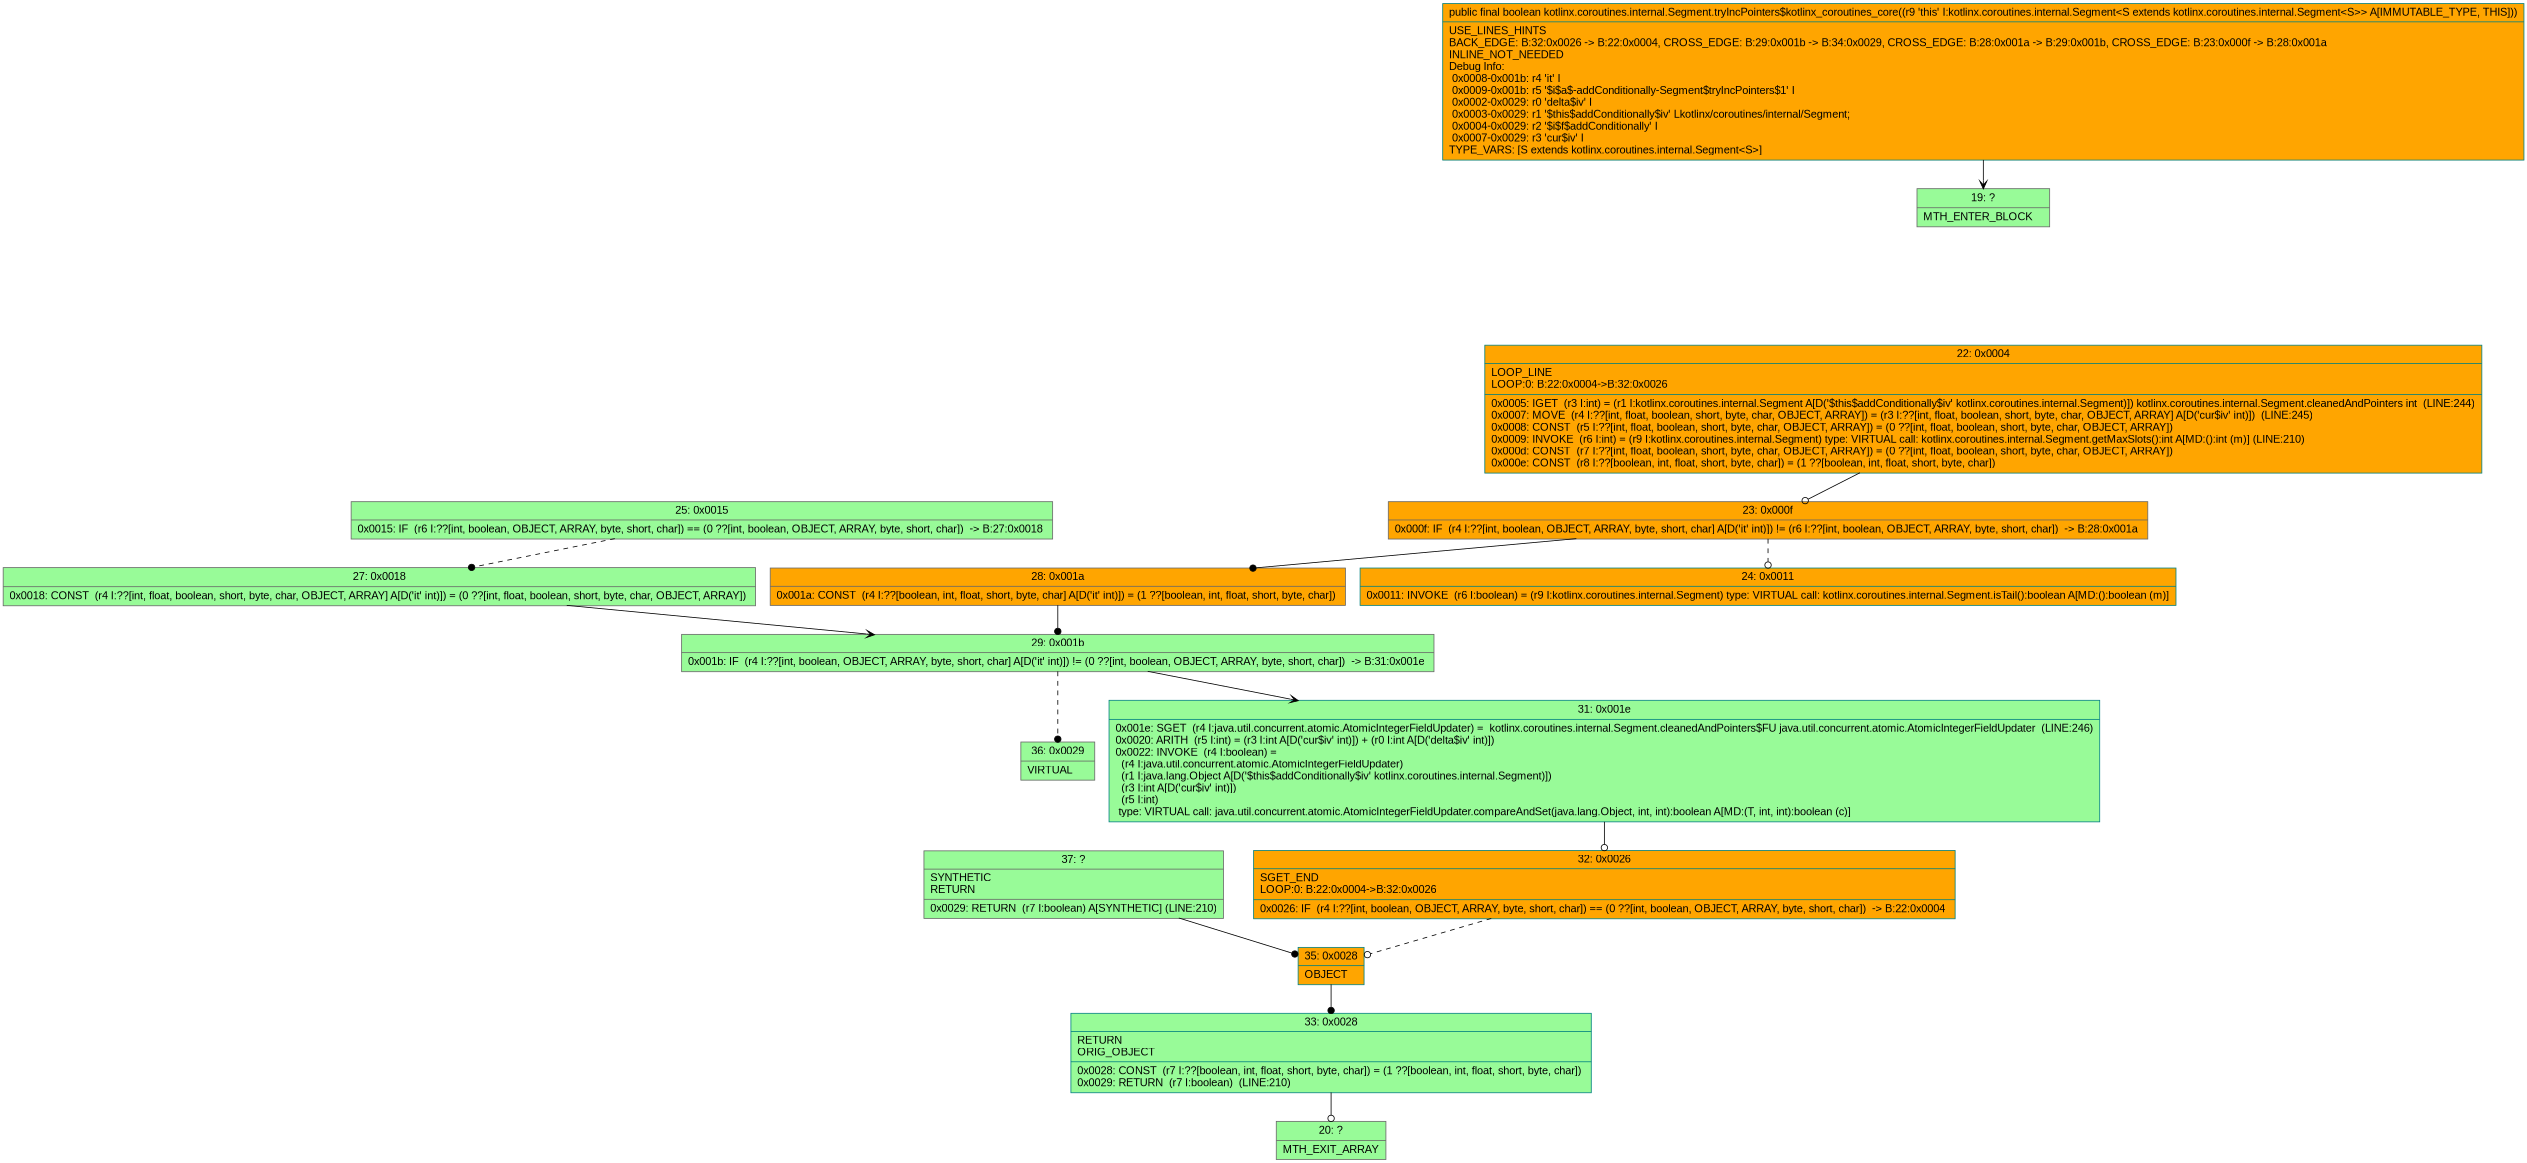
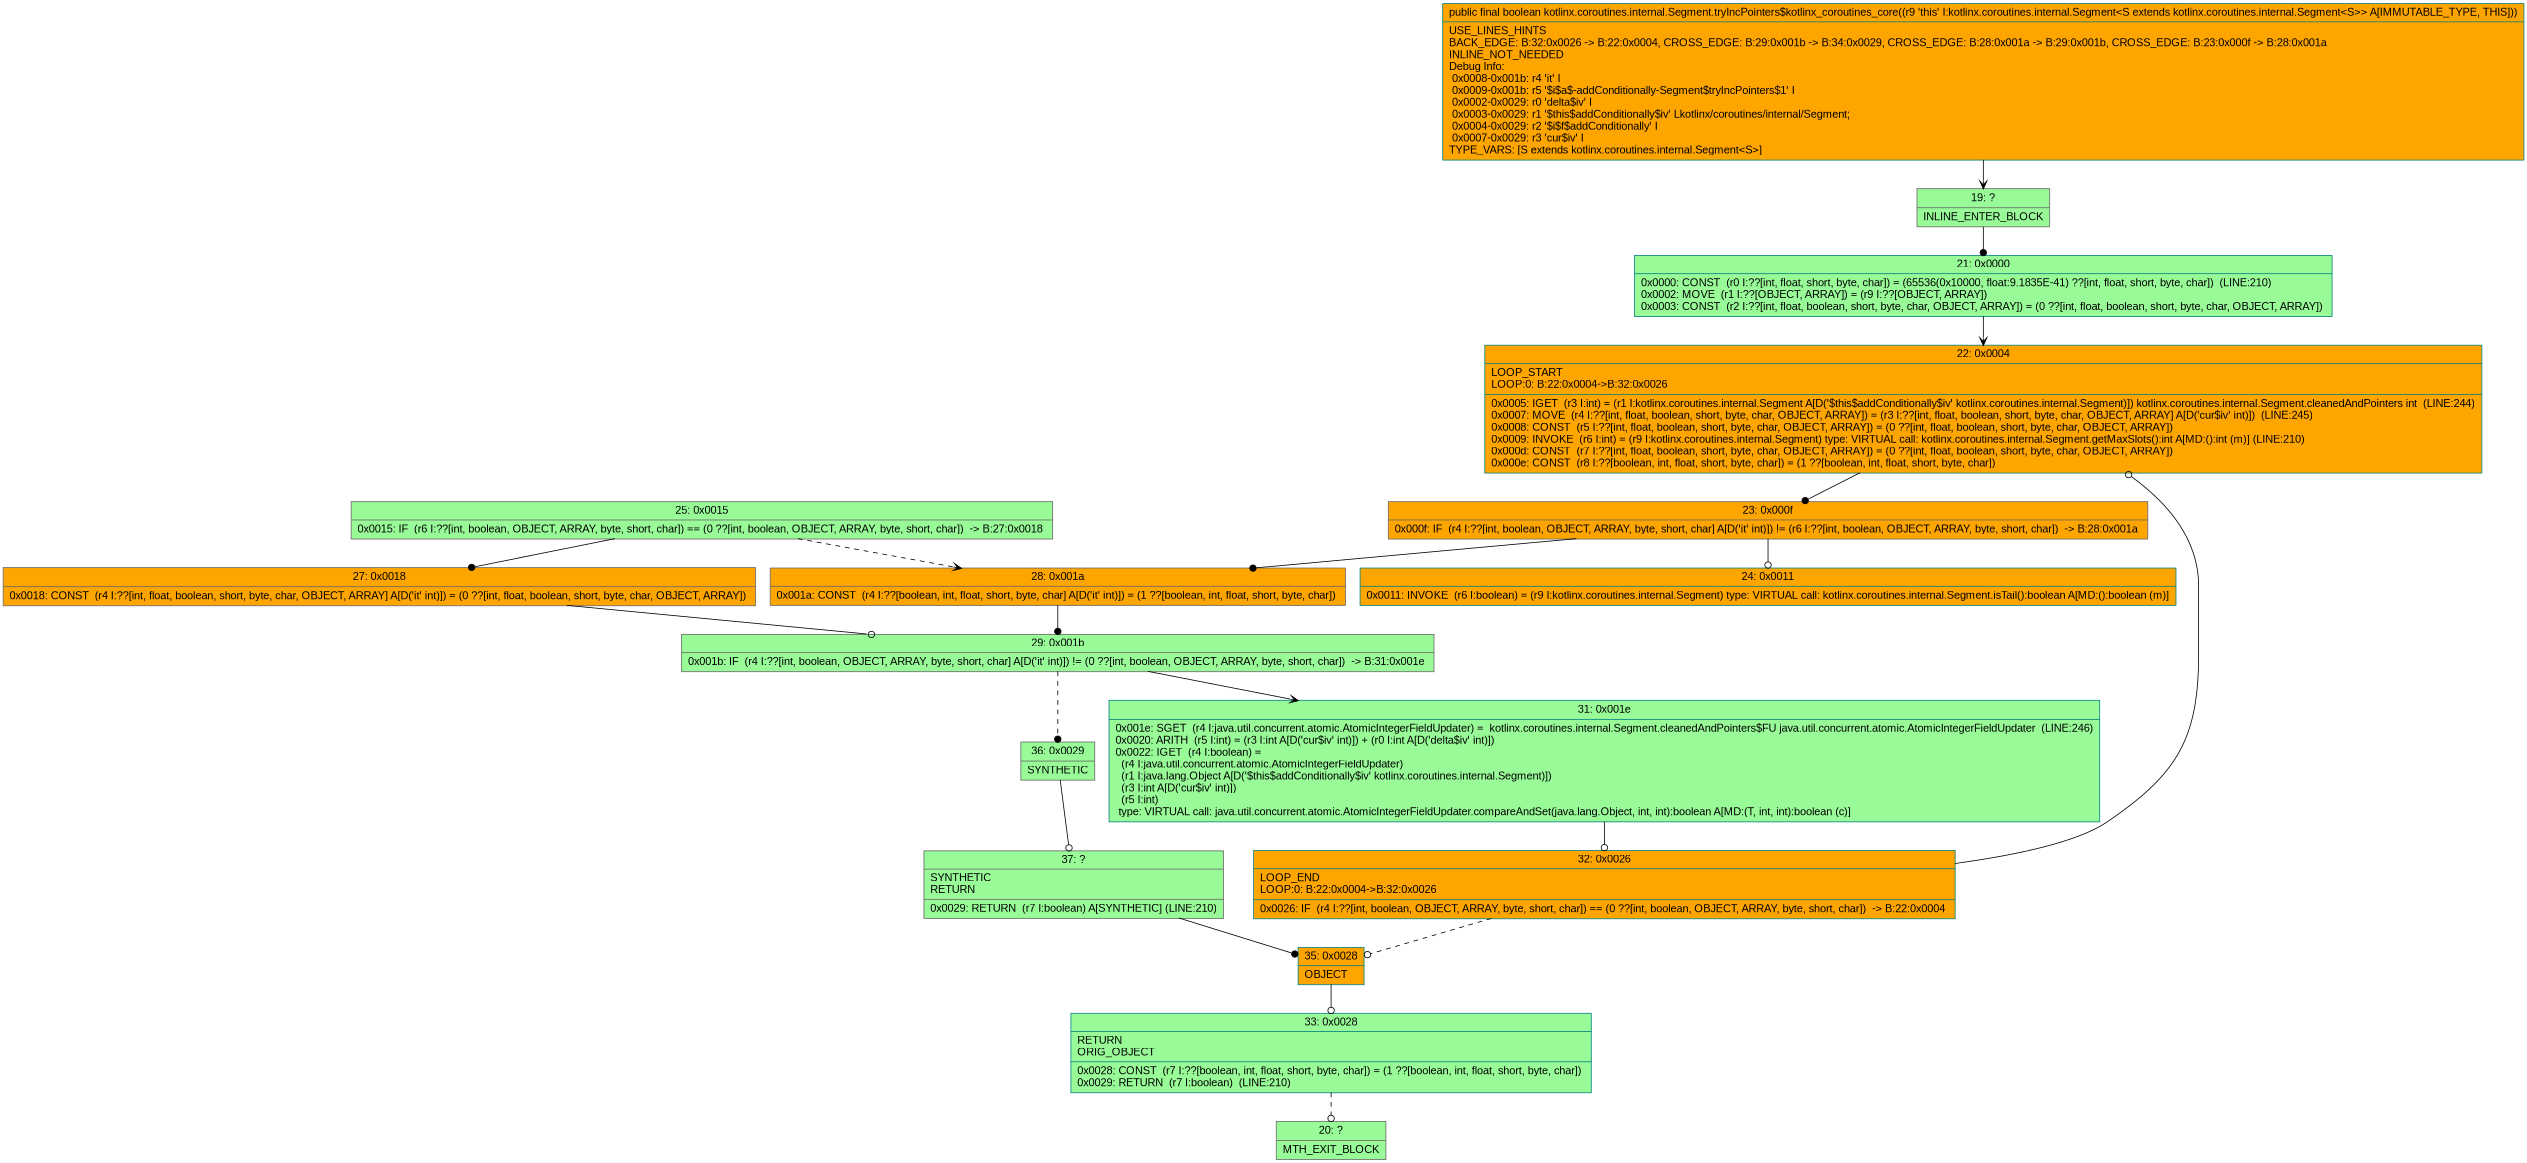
node "19: ?": text "MTH_ENTER_BLOCK" -> "INLINE_ENTER_BLOCK"
node "21: 0x0000": added
node "22: 0x0004": text "LOOP_LINE" -> "LOOP_START"
edge "22: 0x0004" -> "23: 0x000f": arrowhead odot -> dot
edge "23: 0x000f" -> "24: 0x0011": style dashed -> solid
edge "25: 0x0015" -> "27: 0x0018": style dashed -> solid
edge "25: 0x0015" -> "28: 0x001a": added
node "27: 0x0018": fillcolor palegreen -> orange
edge "27: 0x0018" -> "29: 0x001b": arrowhead vee -> odot
edge "32: 0x0026" -> "22: 0x0004": added
node "31: 0x001e": text "0x0022: INVOKE  (r4 I:boolean) =" -> "0x0022: IGET  (r4 I:boolean) ="
node "36: 0x0029": text "VIRTUAL" -> "SYNTHETIC"
edge "36: 0x0029" -> "37: ?": added
node "32: 0x0026": text "SGET_END" -> "LOOP_END"
edge "35: 0x0028" -> "33: 0x0028": arrowhead dot -> odot
edge "33: 0x0028" -> "20: ?": style solid -> dashed
node "20: ?": text "MTH_EXIT_ARRAY" -> "MTH_EXIT_BLOCK"
